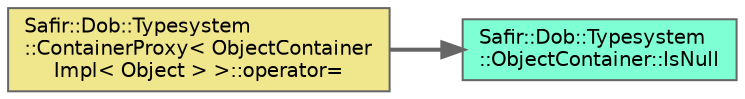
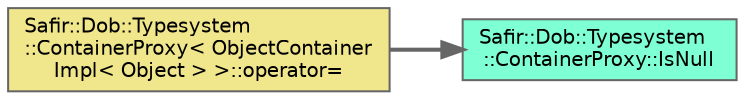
node "Safir::Dob::Typesystem ::ObjectContainer::IsNull": label "Safir::Dob::Typesystem ::ObjectContainer::IsNull" -> "Safir::Dob::Typesystem ::ContainerProxy::IsNull"
